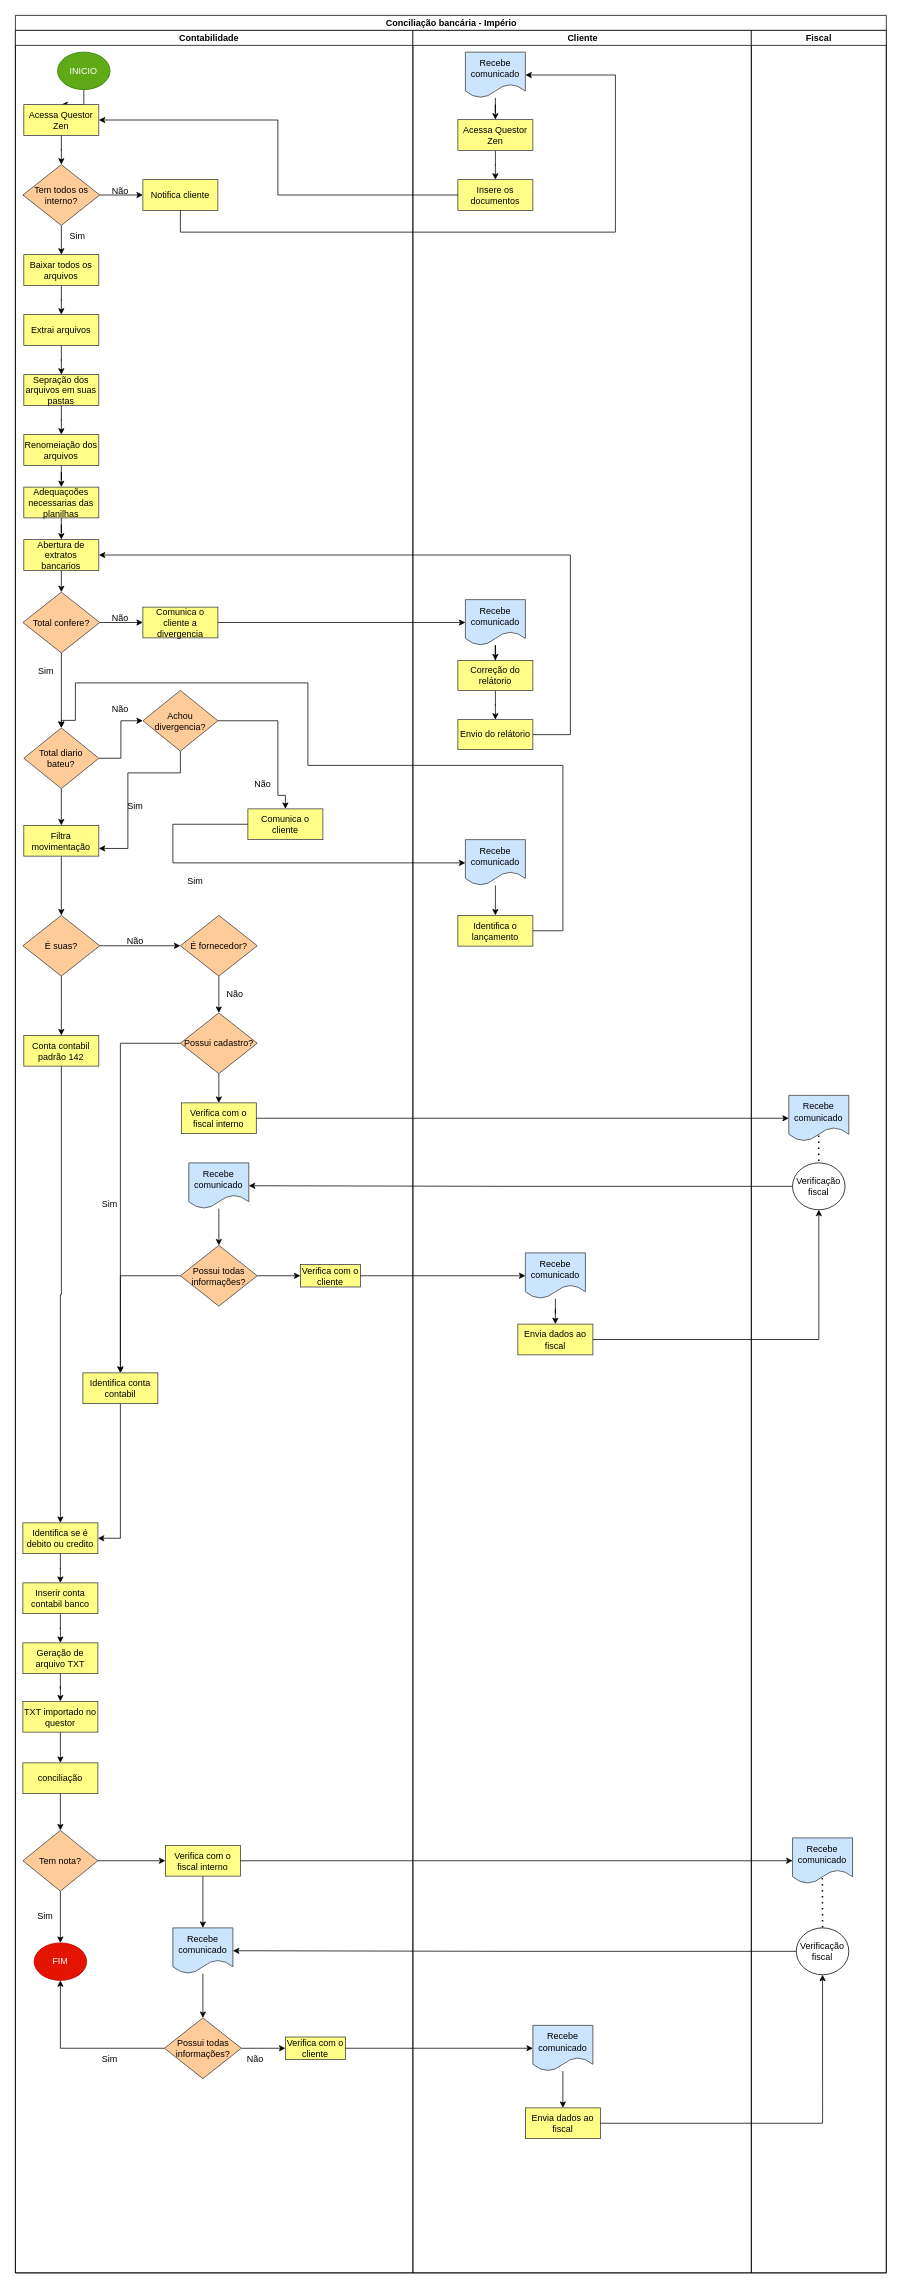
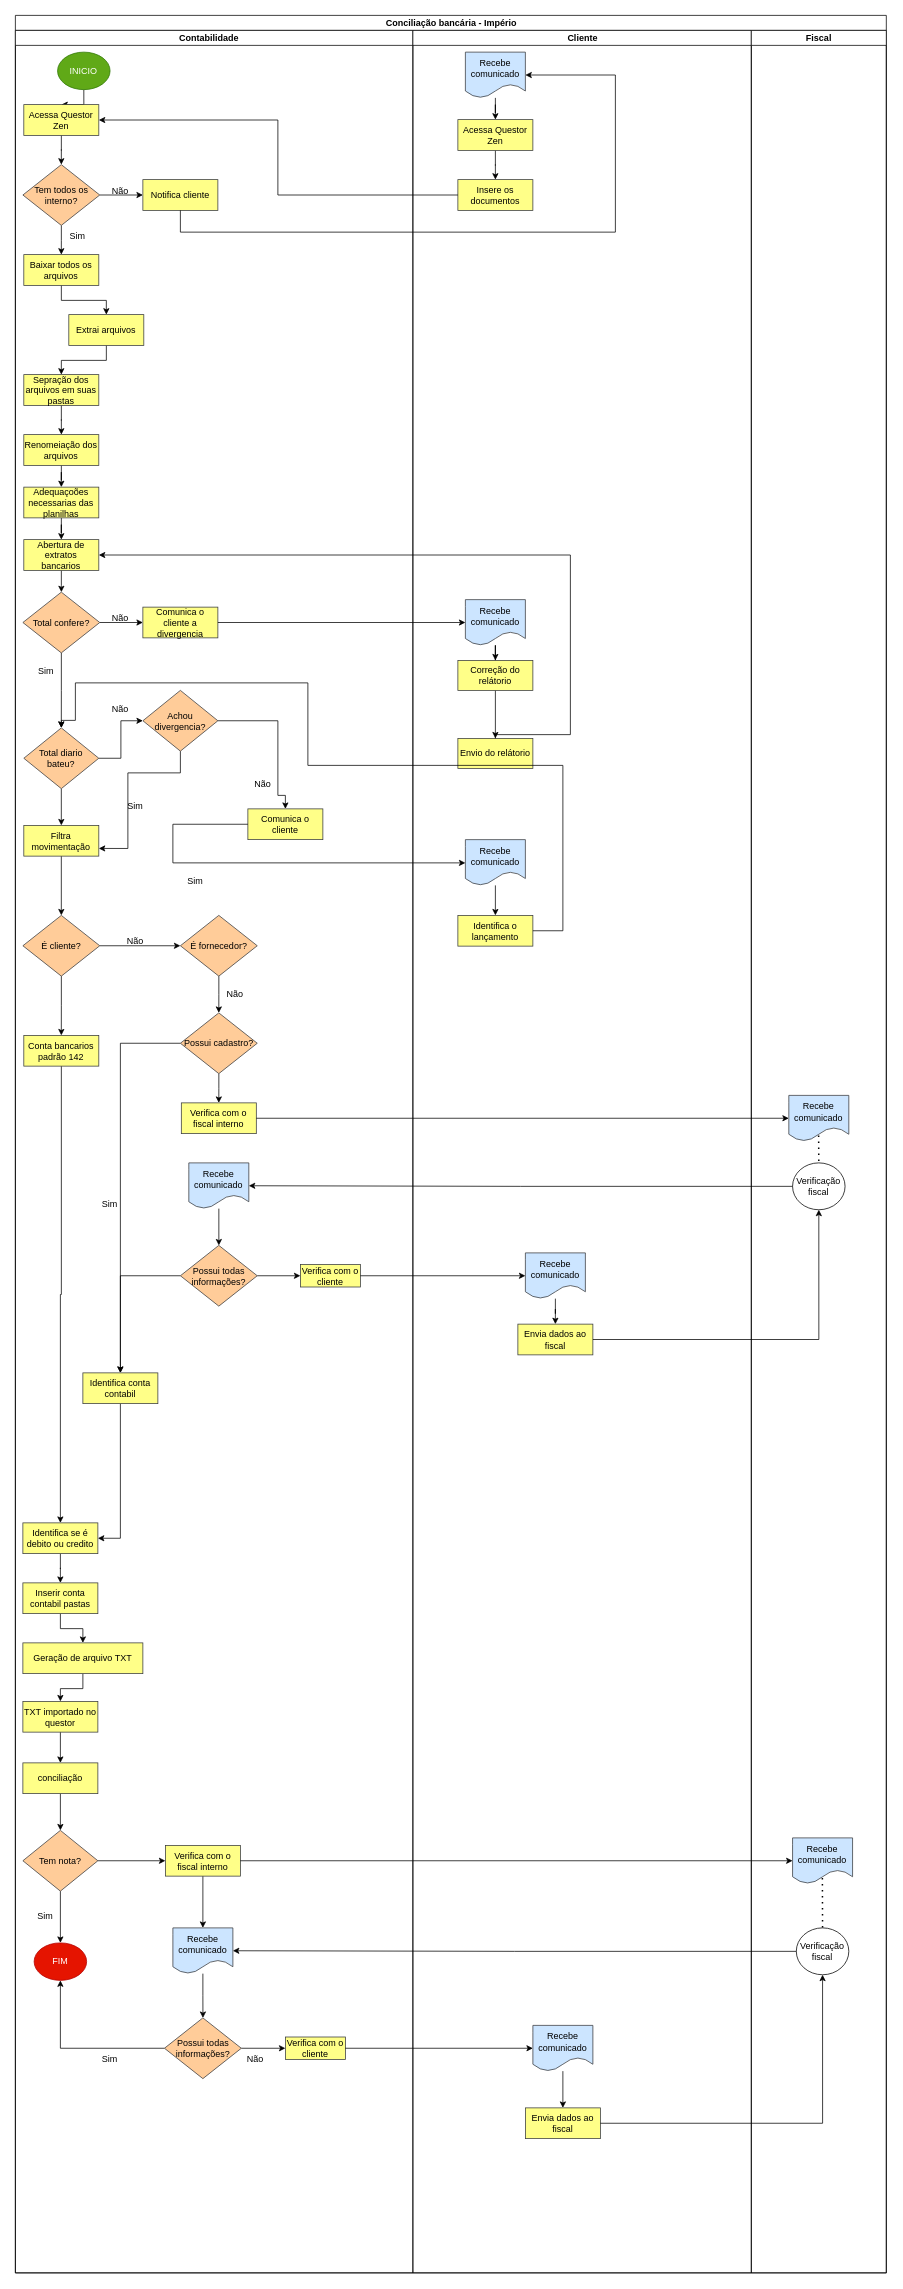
node "Extrai arquivos": moved (61, 330) -> (106, 330)
node "Envio do relátorio": moved (495, 735) -> (495, 753)
node "É suas?": label "É suas?" -> "É cliente?"
node "Conta contabil padrão 142": label "Conta contabil padrão 142" -> "Conta bancarios padrão 142"
node "Inserir conta contabil banco": label "Inserir conta contabil banco" -> "Inserir conta contabil pastas"
node "Geração de arquivo TXT": size 75x31 -> 120x31
